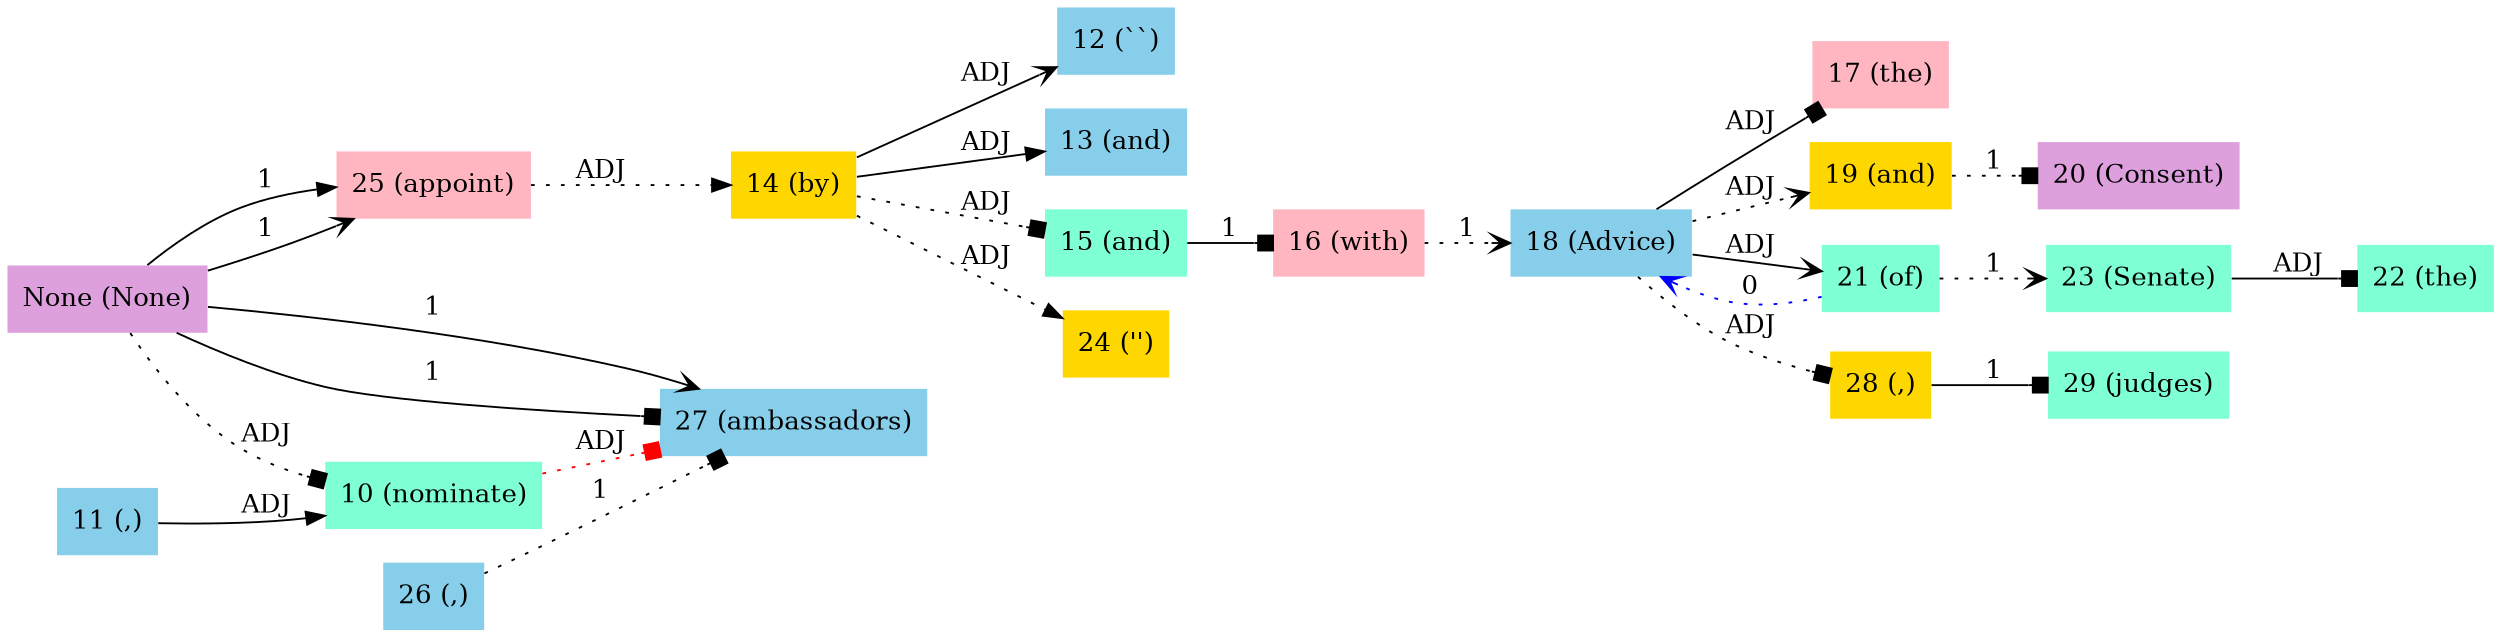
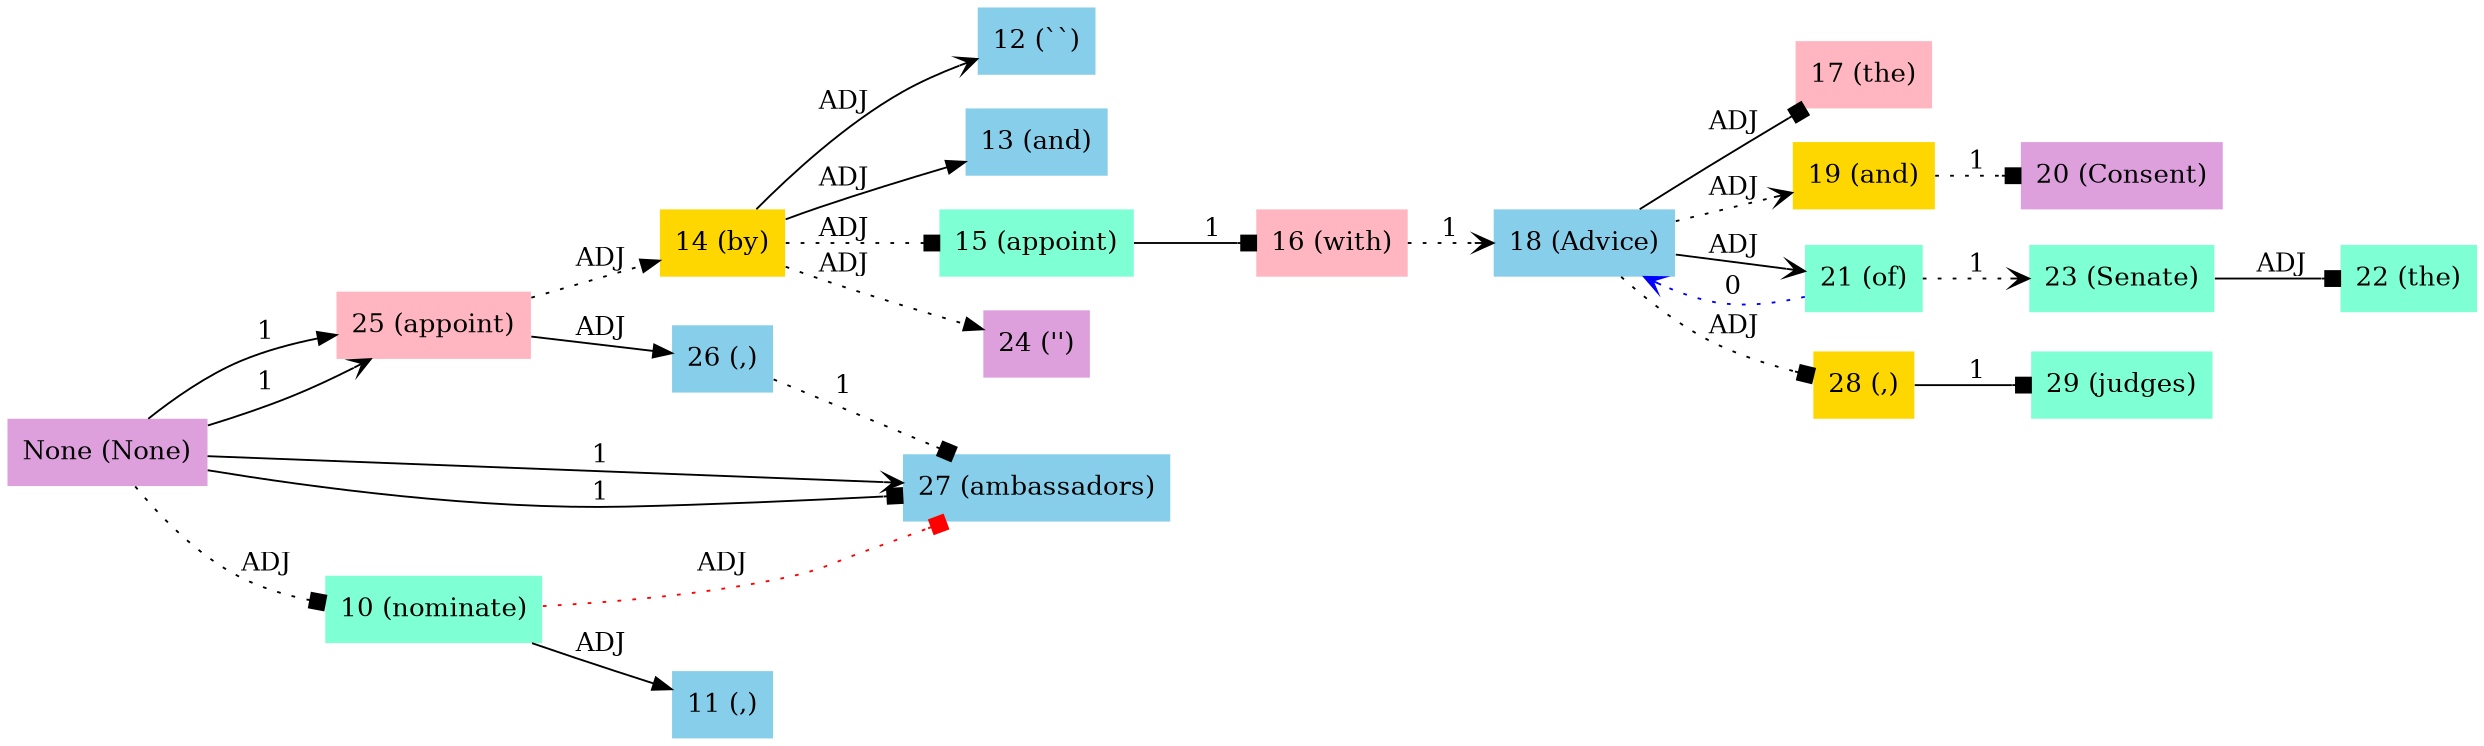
node "15 (and)": label "15 (and)" -> "15 (appoint)"
edge "25 (appoint)" -> "26 (,)": added, label "ADJ"
node "24 ('')": fillcolor gold -> plum
edge "11 (,)" -> "10 (nominate)": reversed
